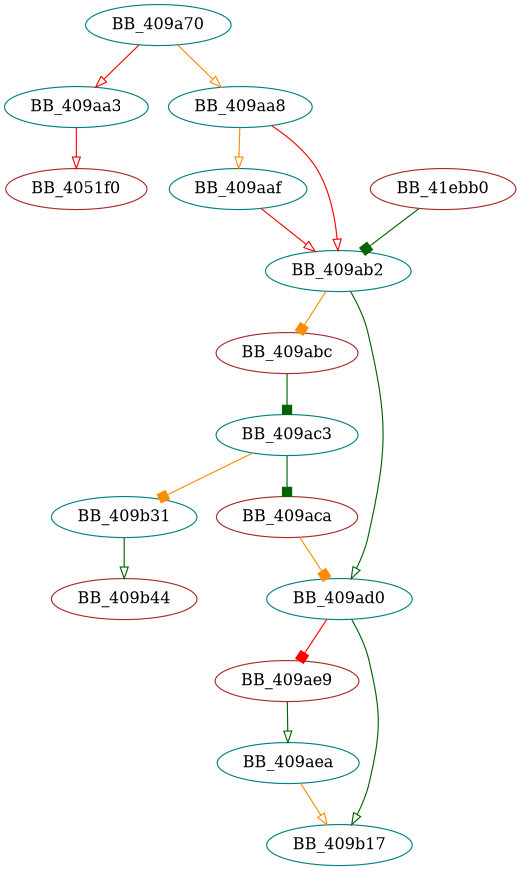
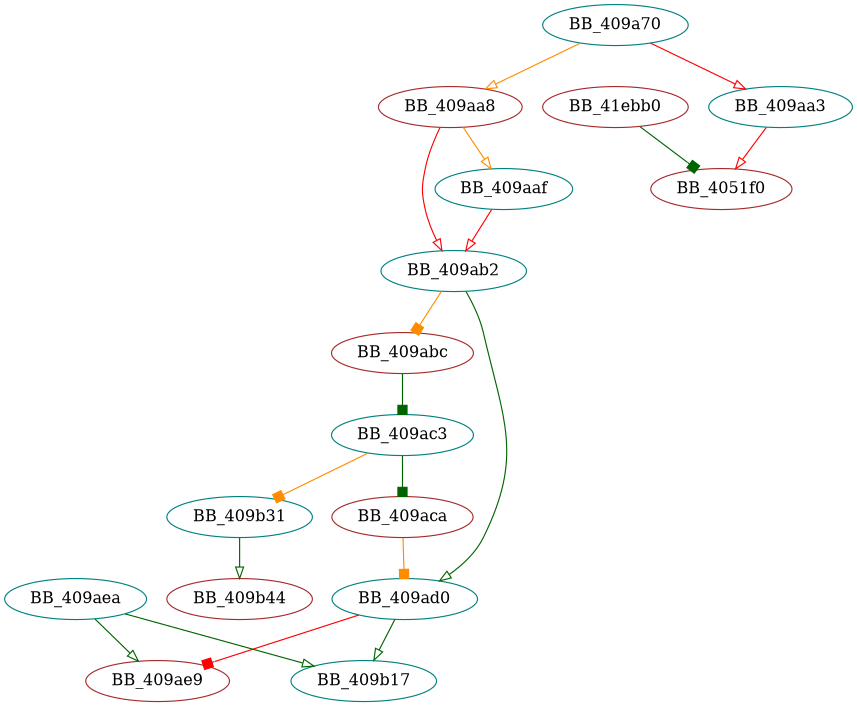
node "BB_409aa8": color teal -> brown
edge "BB_41ebb0" -> "BB_409ab2": now "BB_41ebb0" -> "BB_4051f0"
edge "BB_409ae9" -> "BB_409aea": reversed
edge "BB_409aea" -> "BB_409b17": color darkorange -> darkgreen
